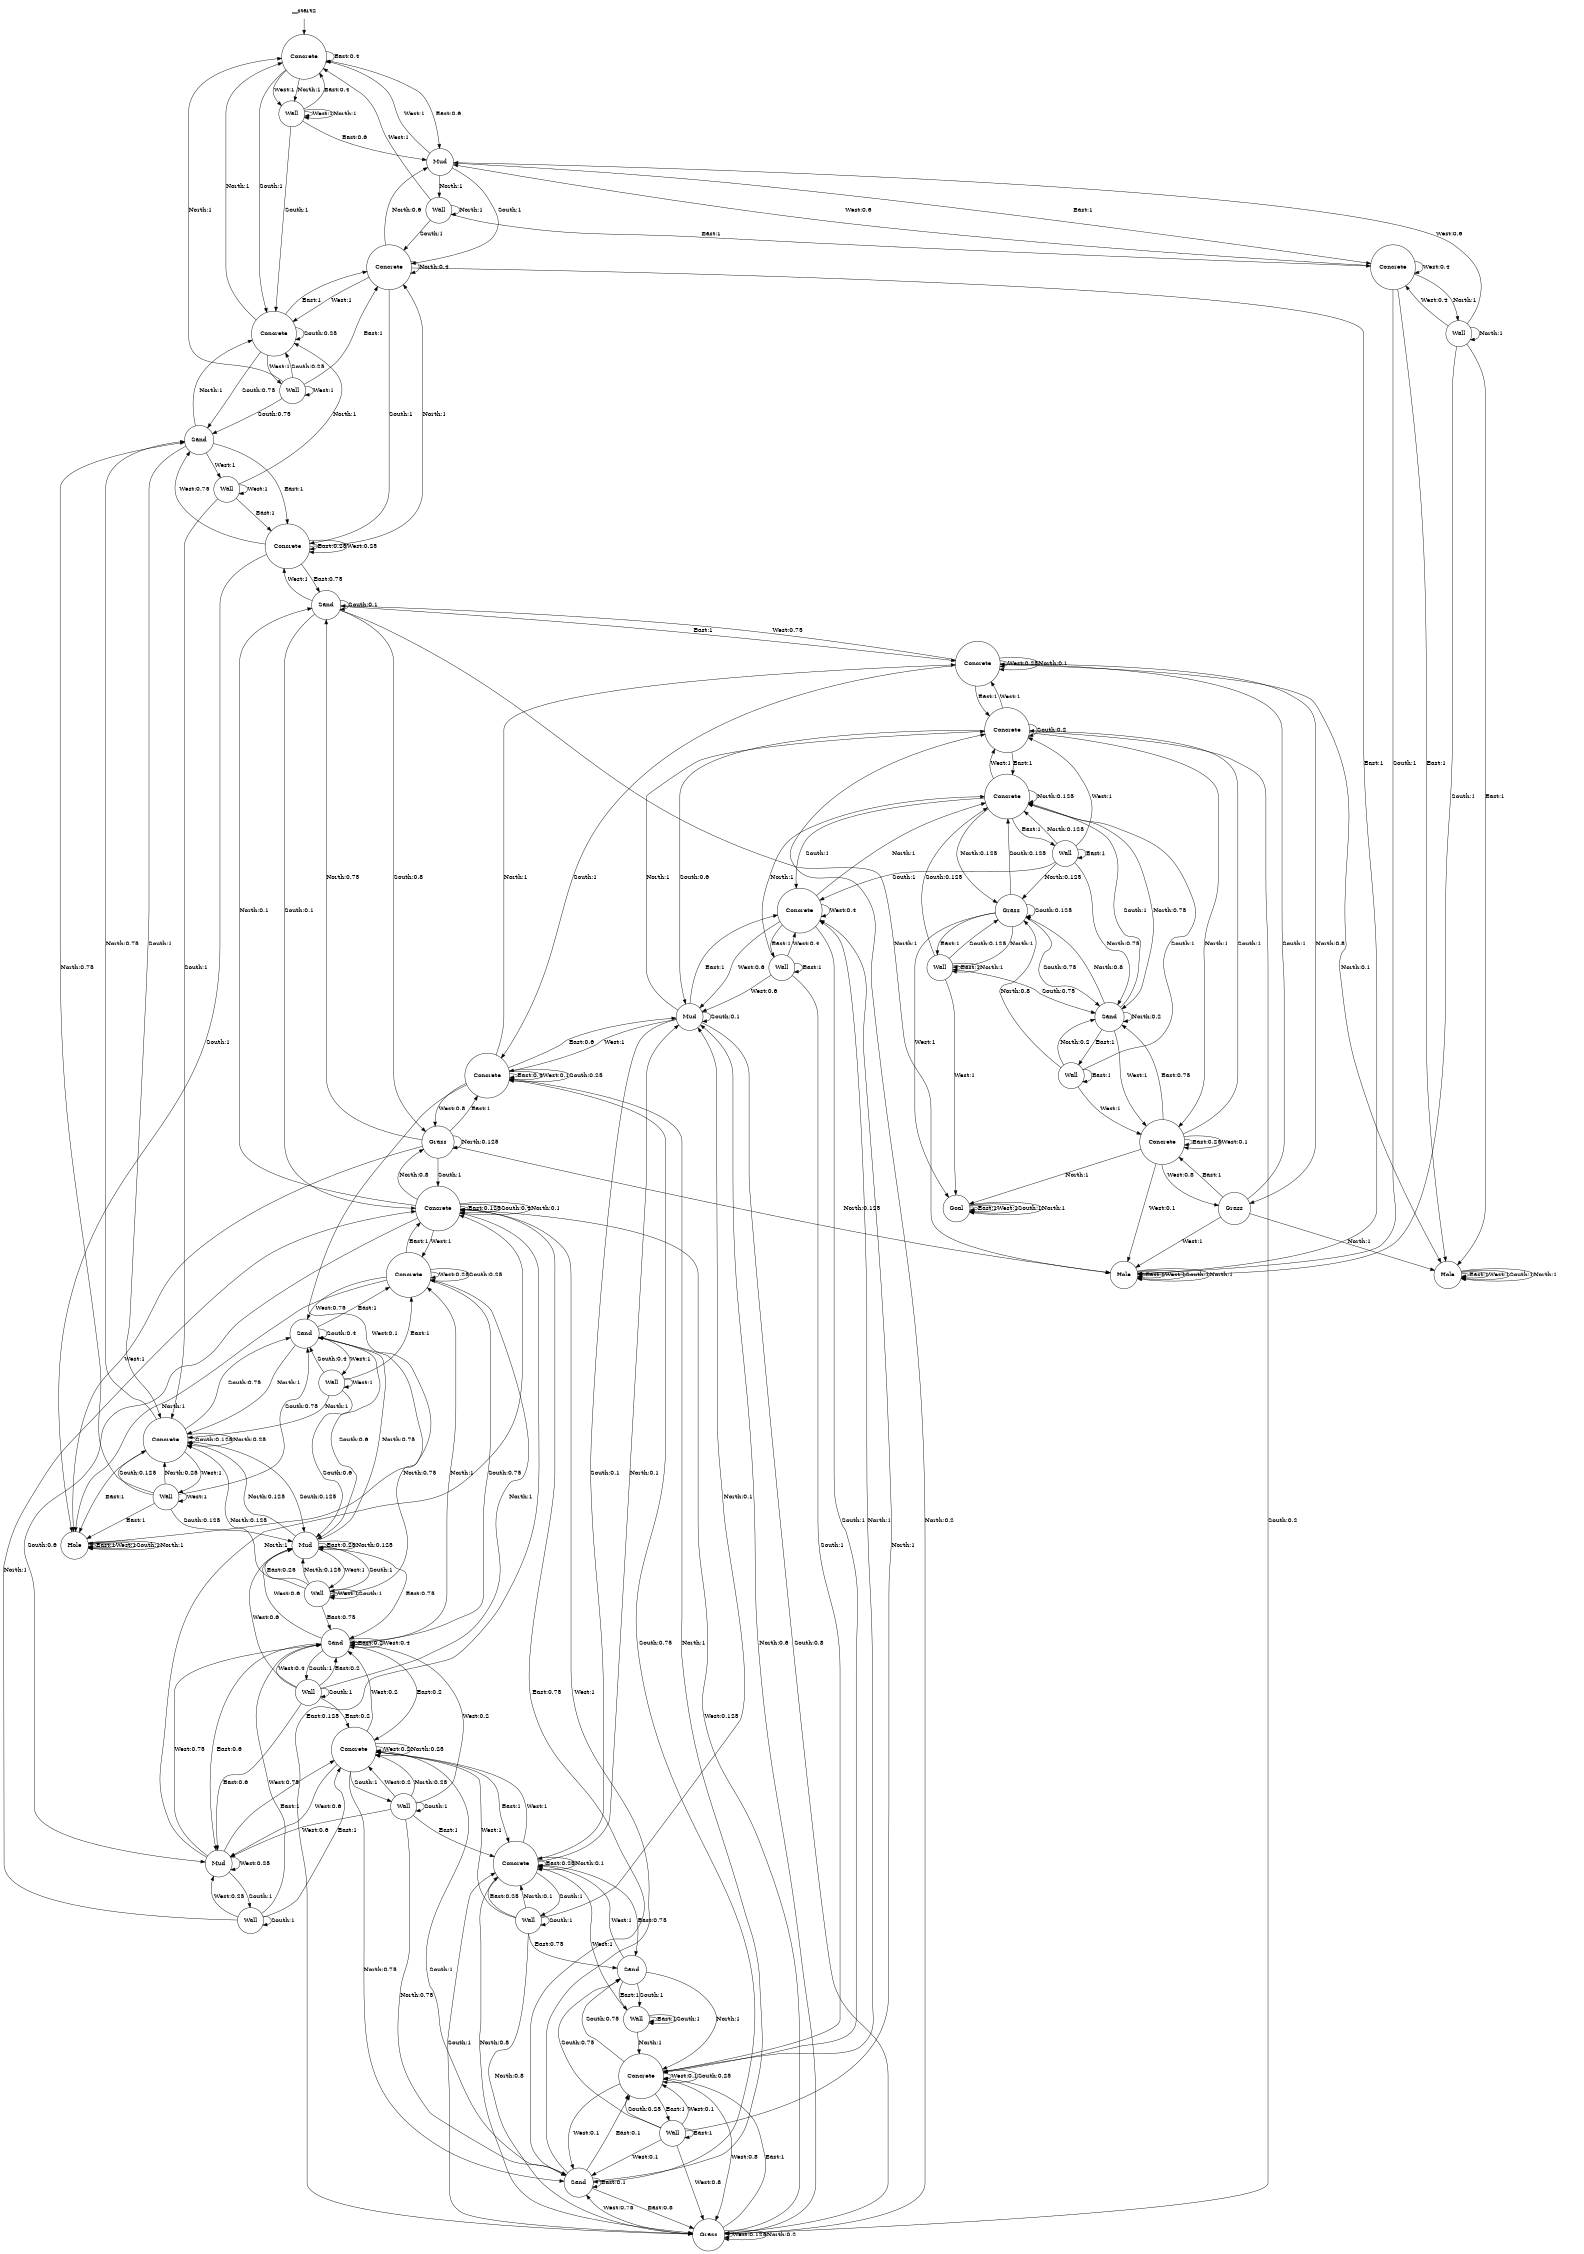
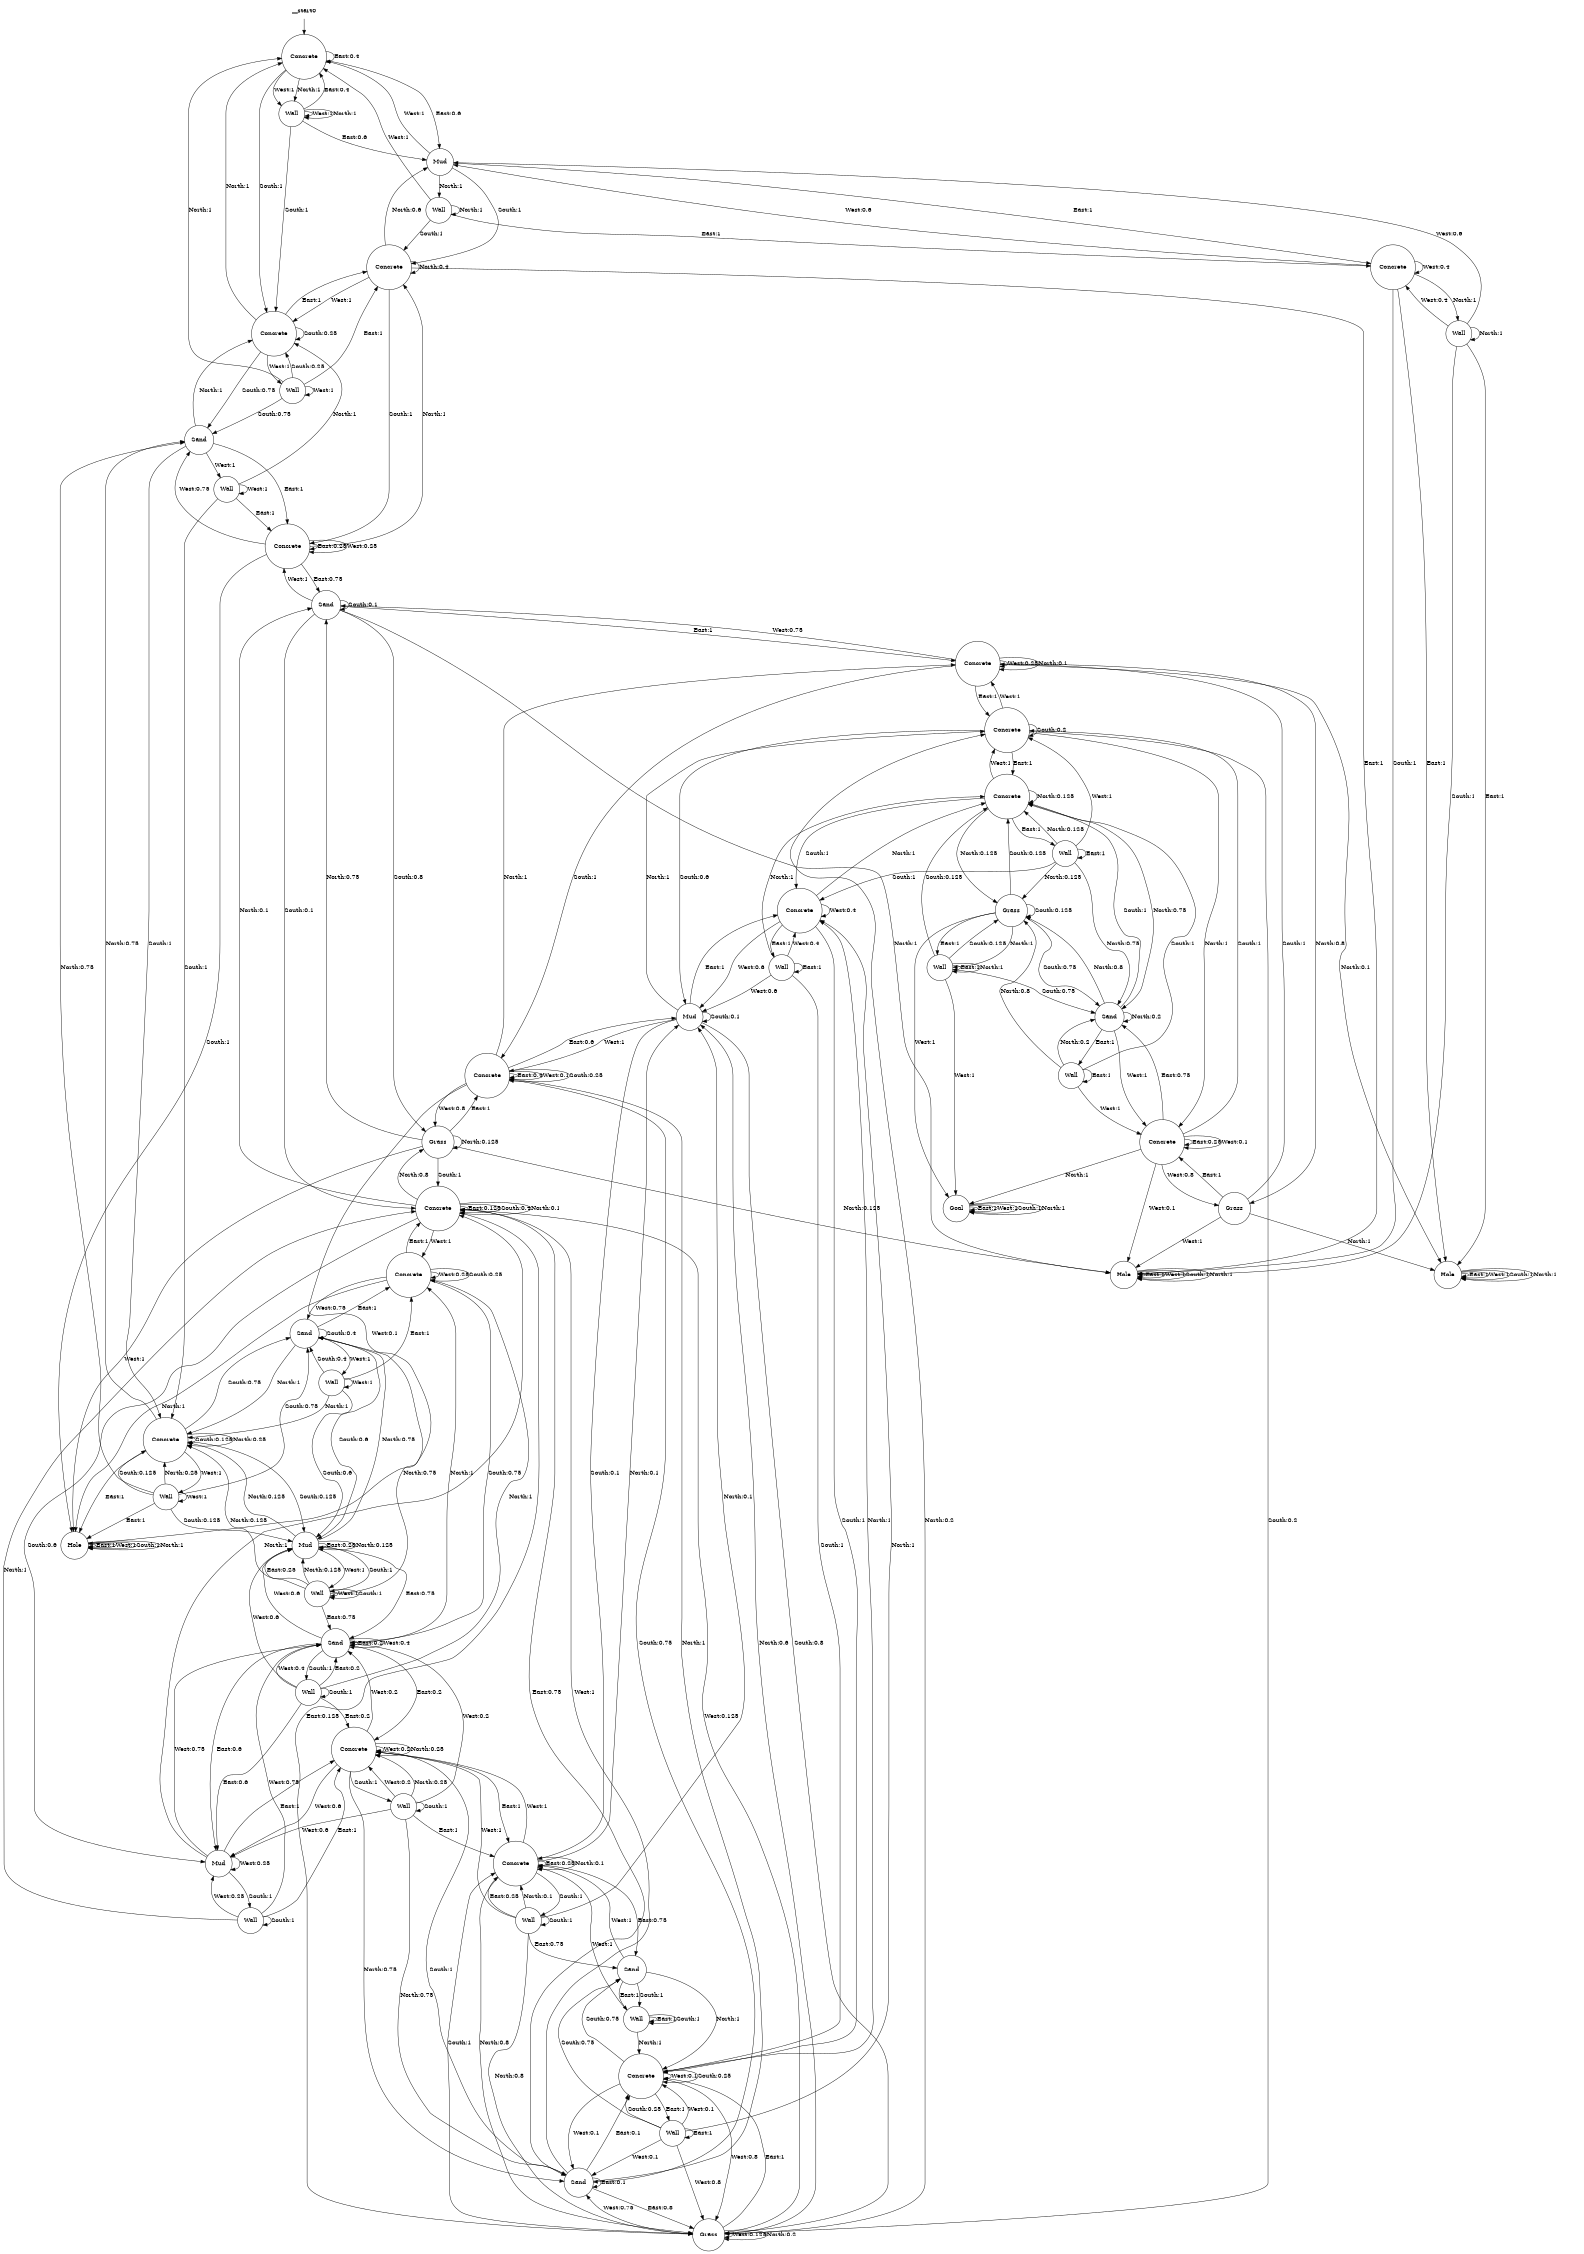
node "__start2": label "__start2" -> "__start0"
